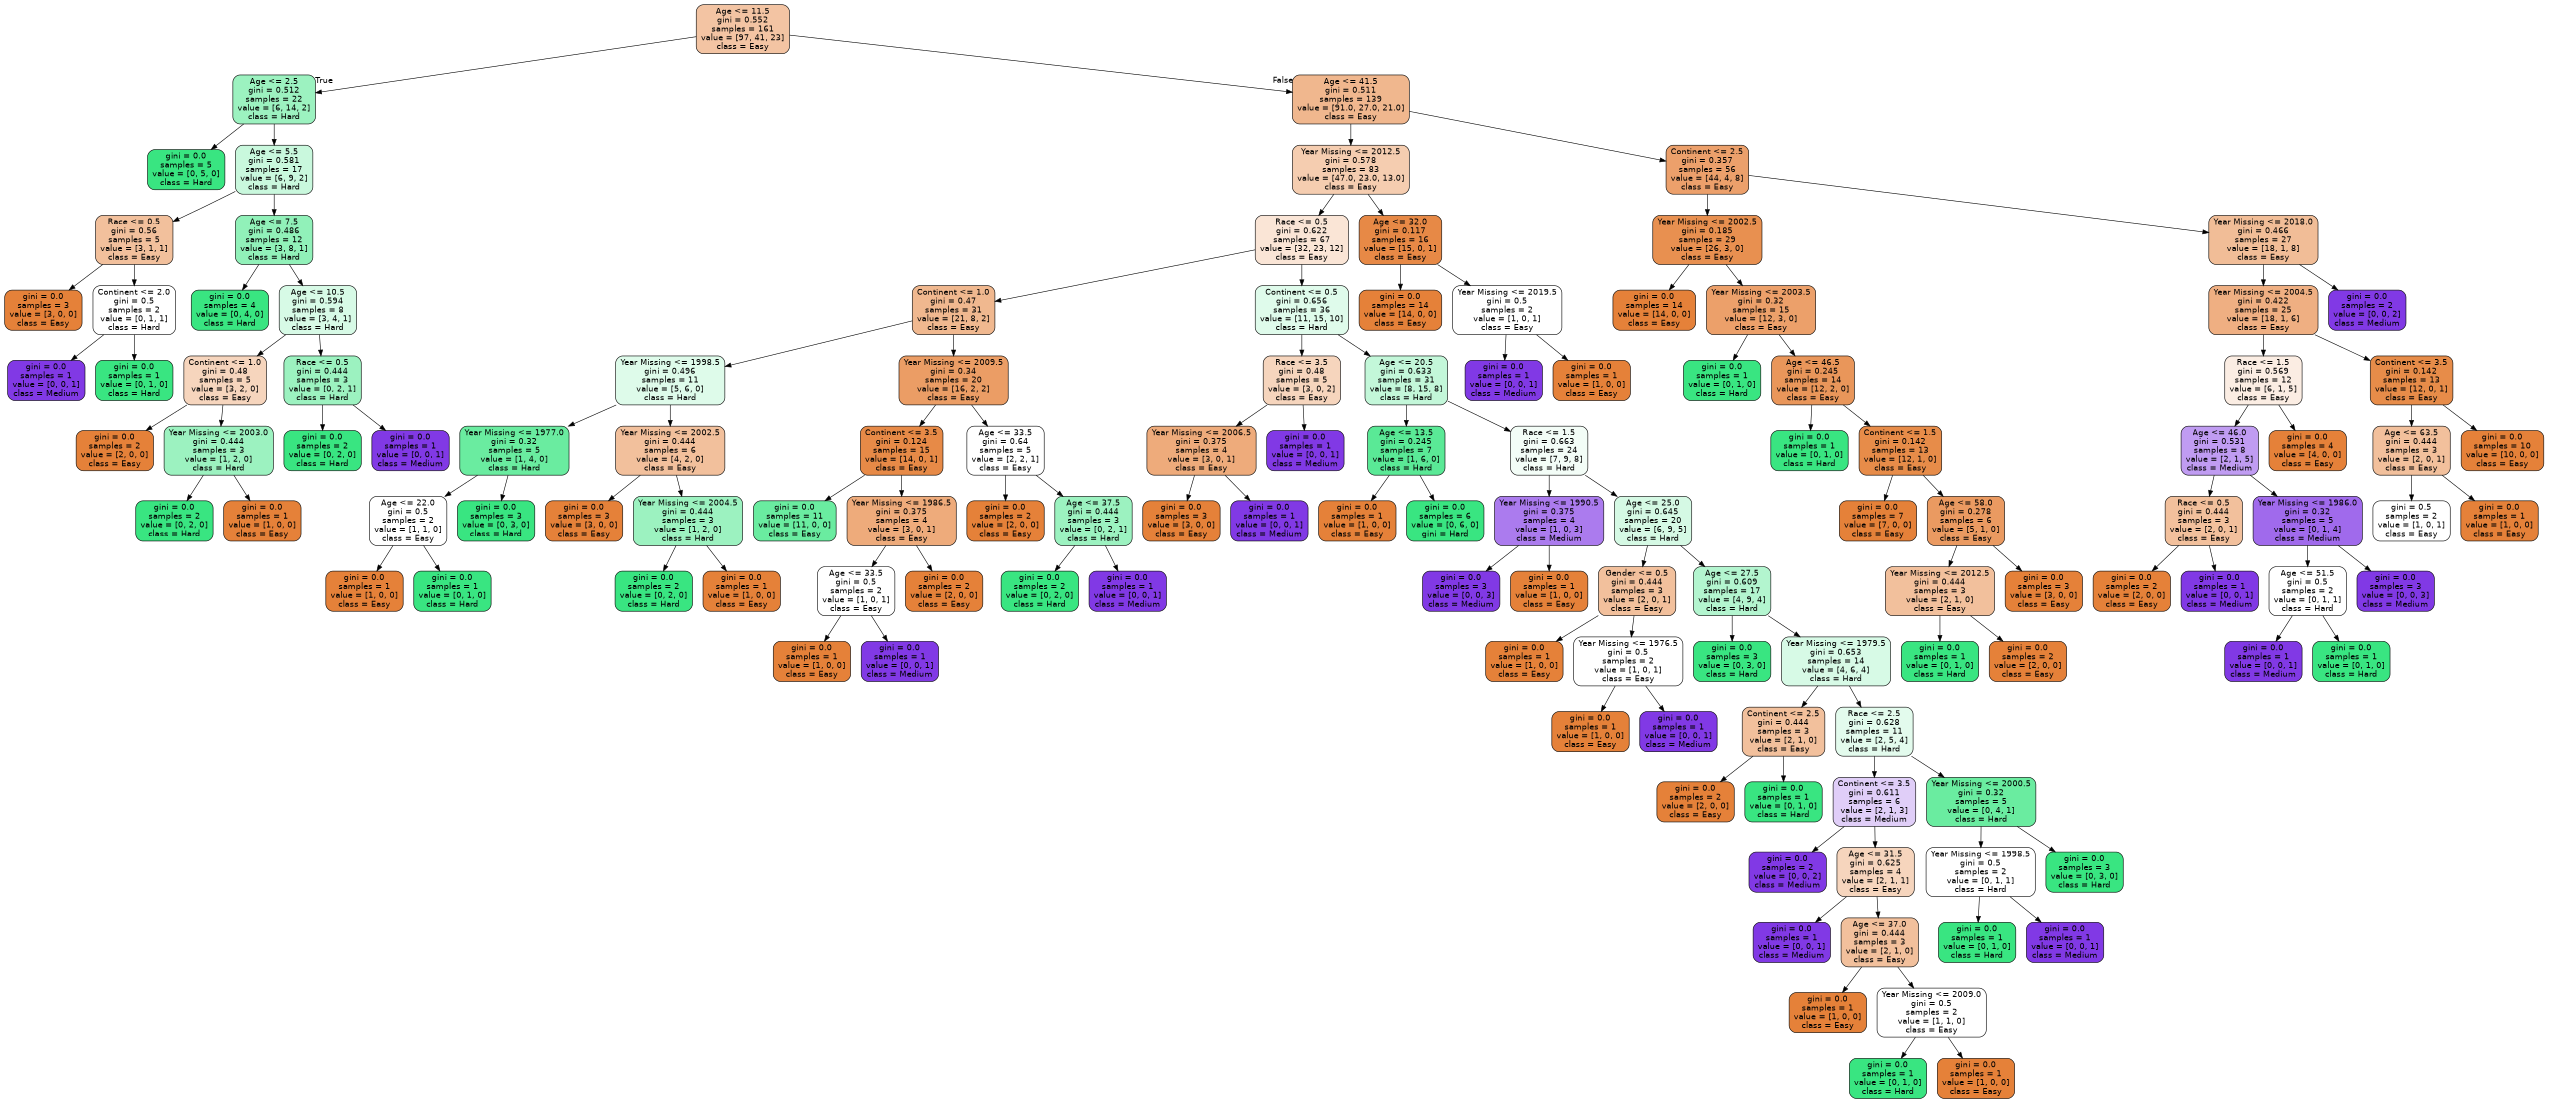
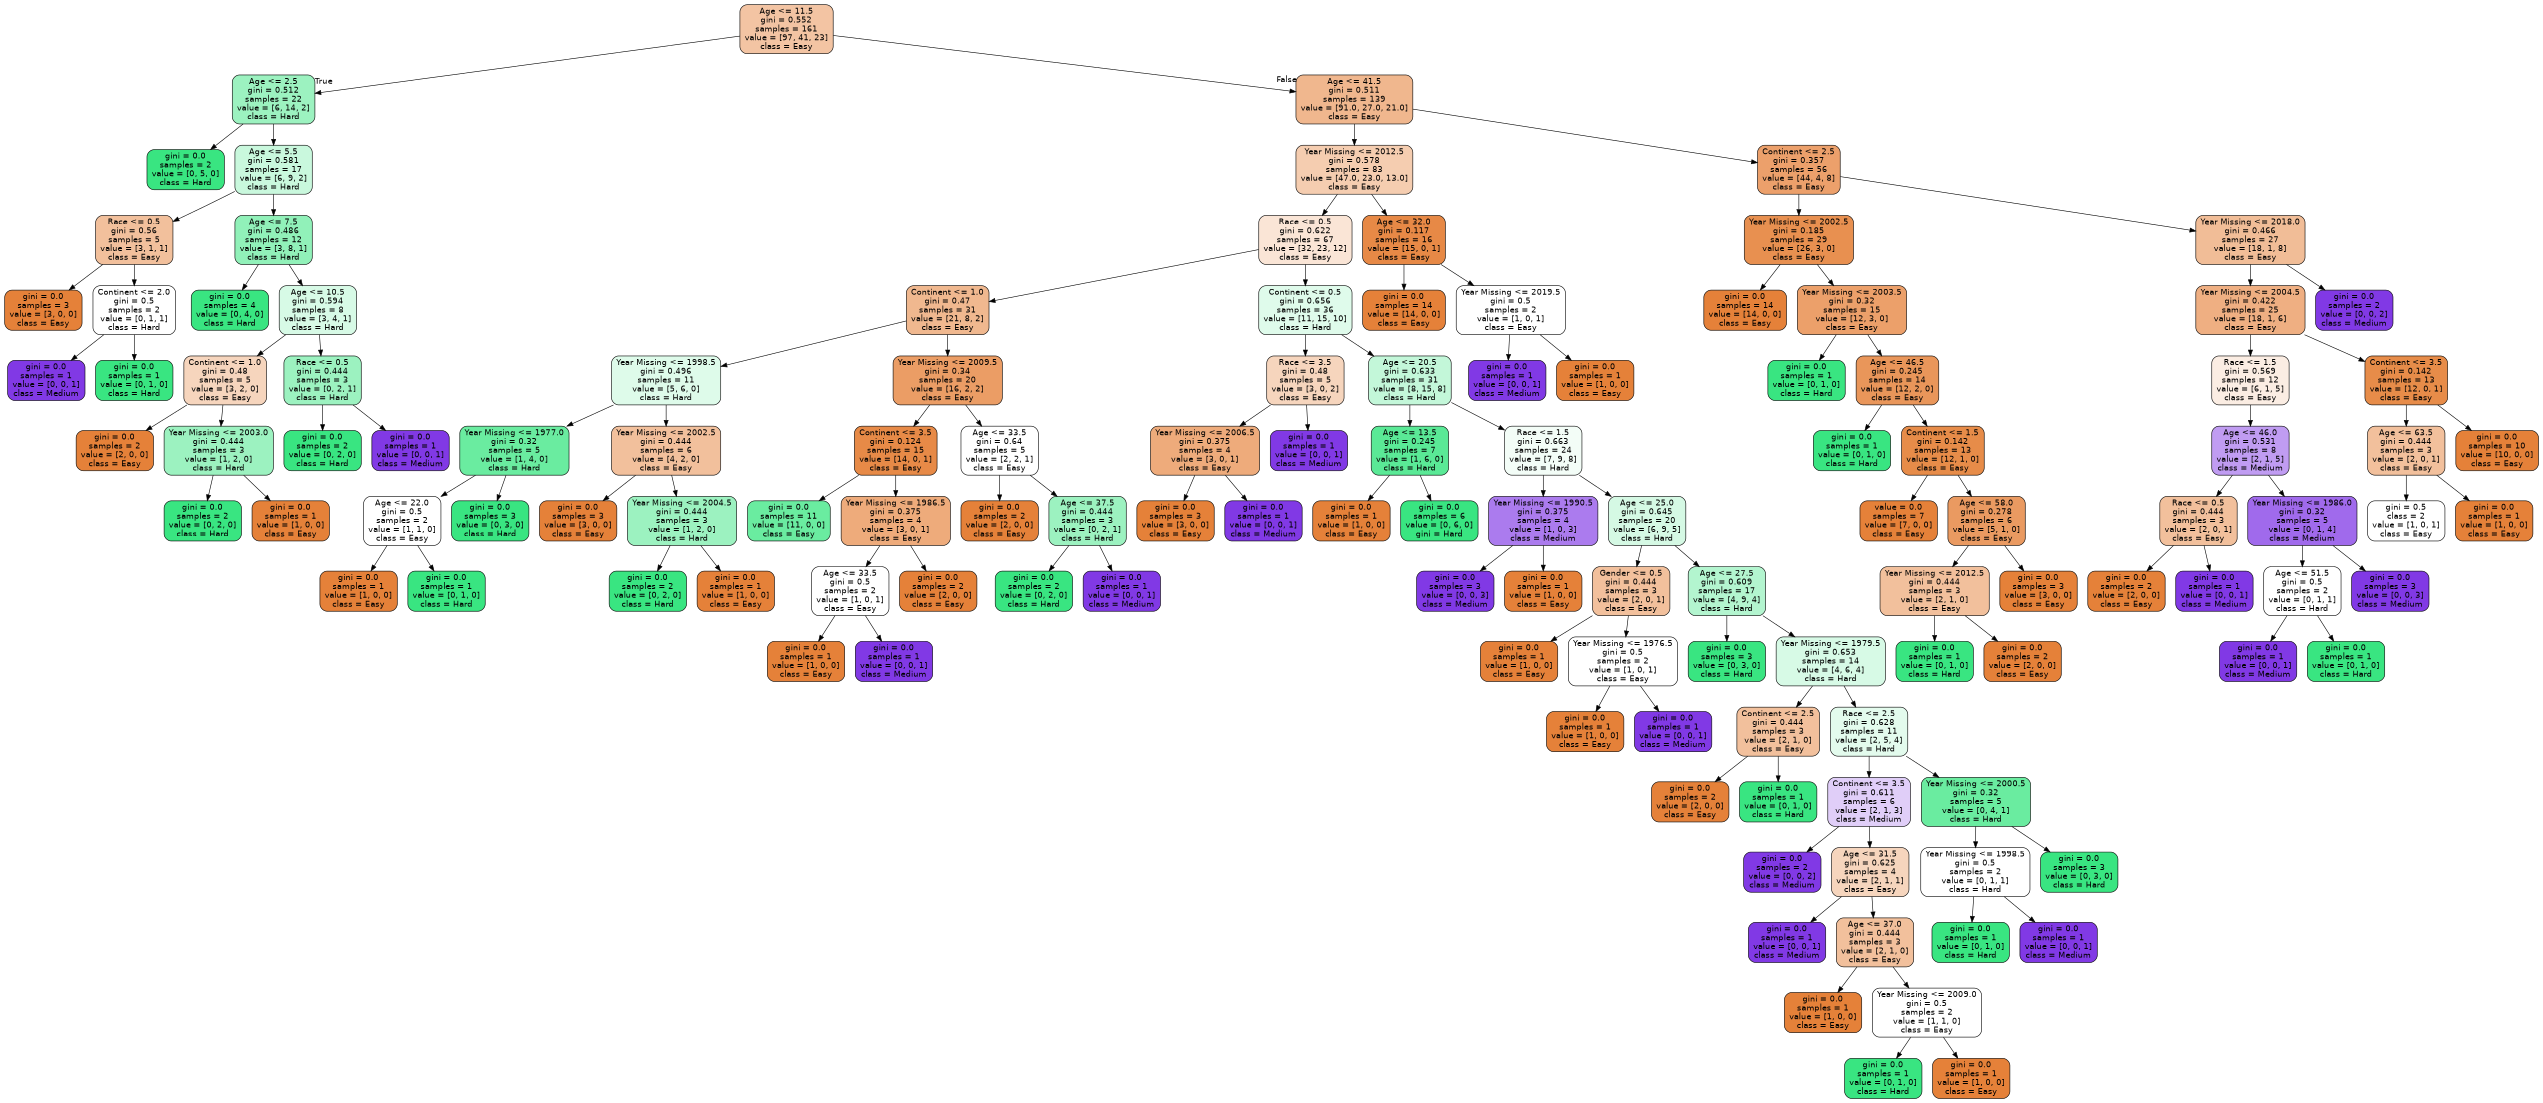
node "gini = 0.0 samples = 5 value = [0, 5, 0] class = Hard": label "gini = 0.0 samples = 5 value = [0, 5, 0] class = Hard" -> "gini = 0.0 samples = 2 value = [0, 5, 0] class = Hard"
node "gini = 0.0 samples = 4 value = [4, 0, 0] class = Easy": removed
node "gini = 0.0 samples = 7 value = [7, 0, 0] class = Easy": label "gini = 0.0 samples = 7 value = [7, 0, 0] class = Easy" -> "value = 0.0 samples = 7 value = [7, 0, 0] class = Easy"
node "gini = 0.5 samples = 2 value = [1, 0, 1] class = Easy": label "gini = 0.5 samples = 2 value = [1, 0, 1] class = Easy" -> "gini = 0.5 class = 2 value = [1, 0, 1] class = Easy"
